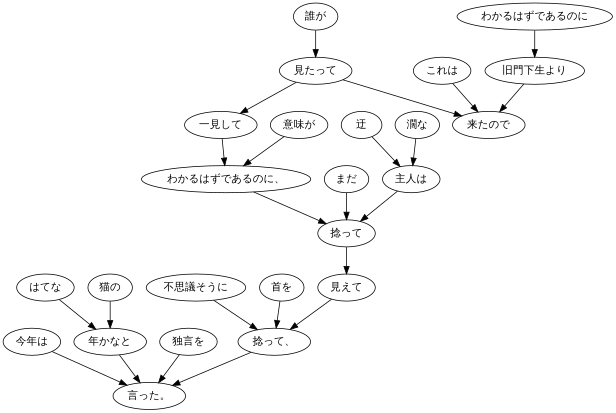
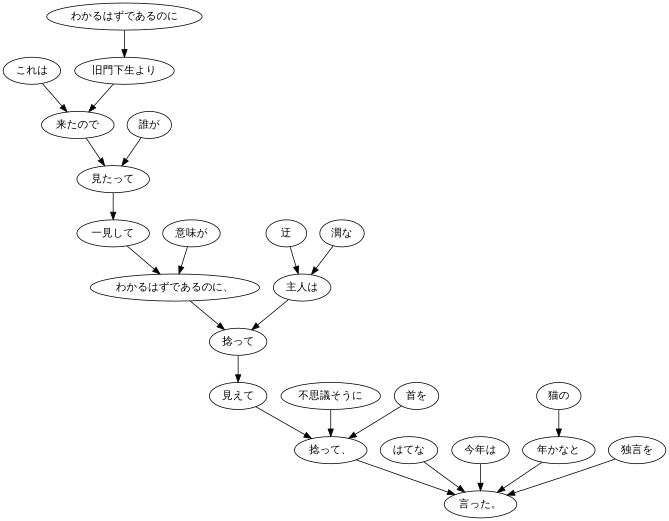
edge "見たって" -> "来たので": reversed
node "まだ": removed
edge "はてな" -> "年かなと": now "はてな" -> "言った。"
